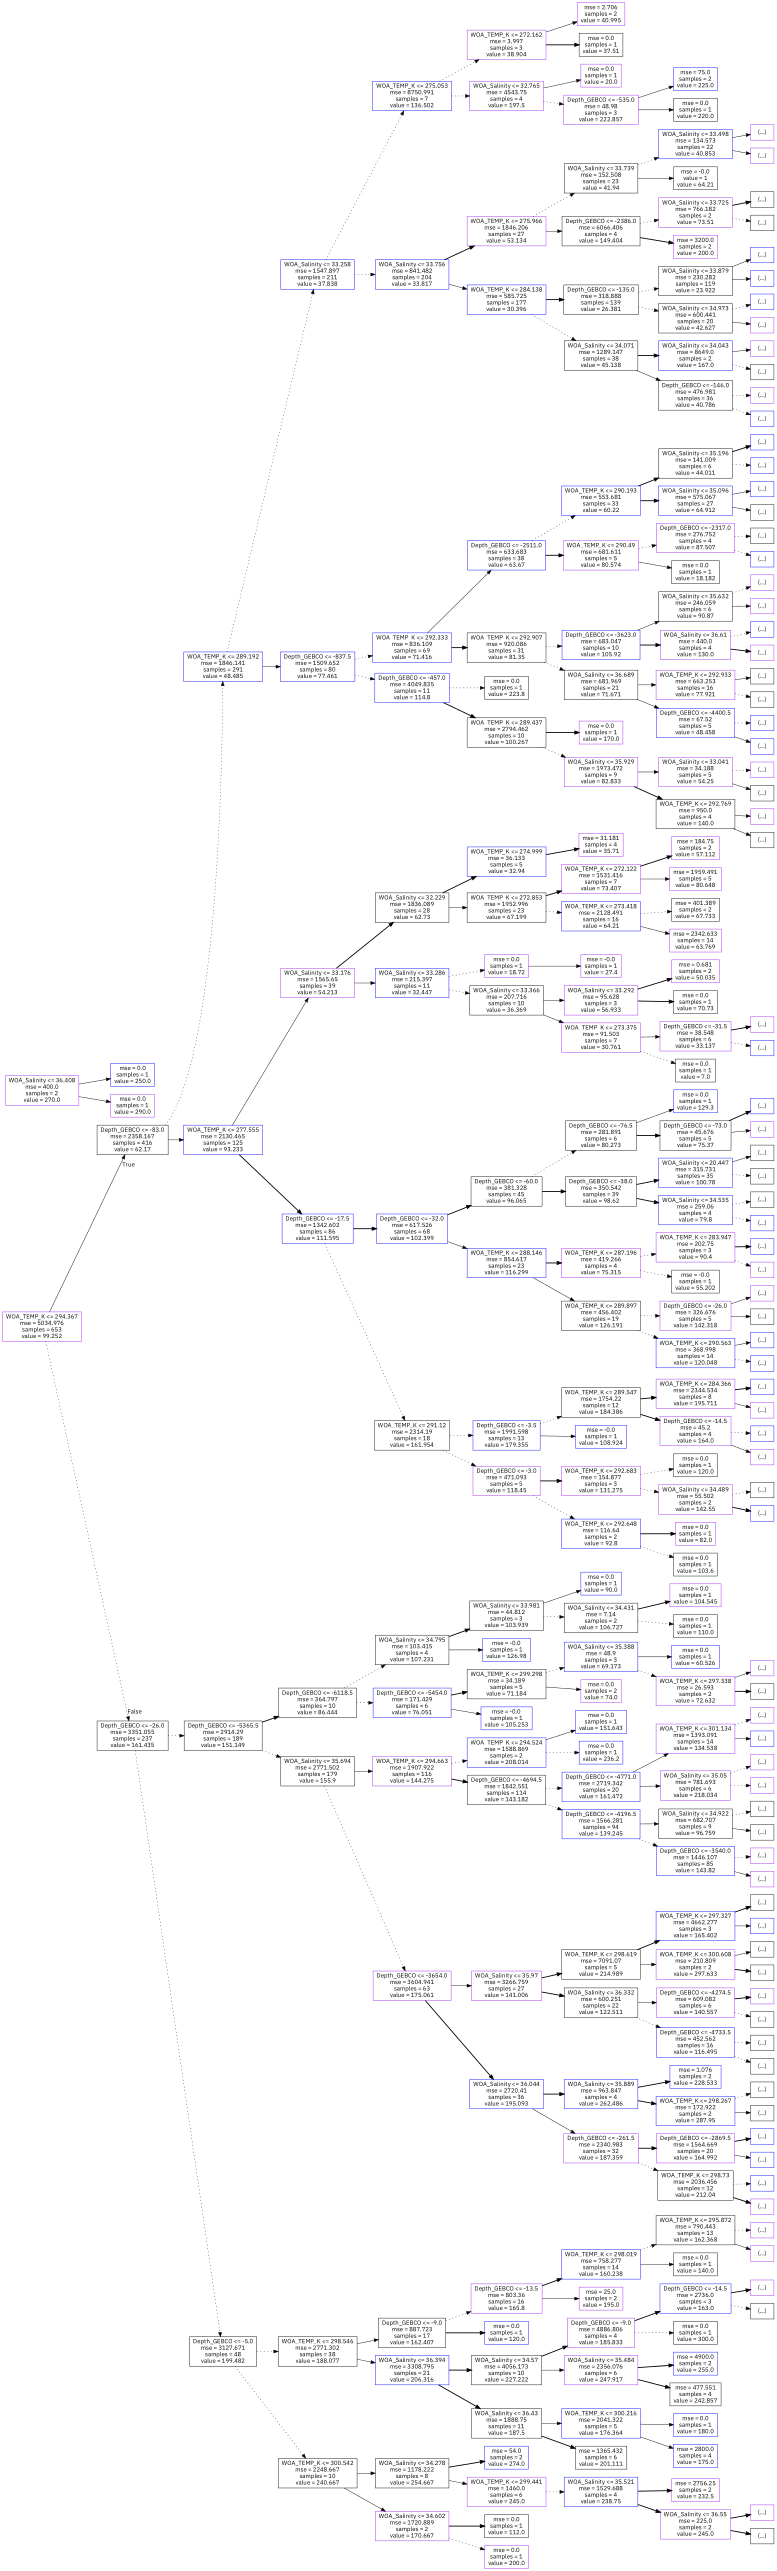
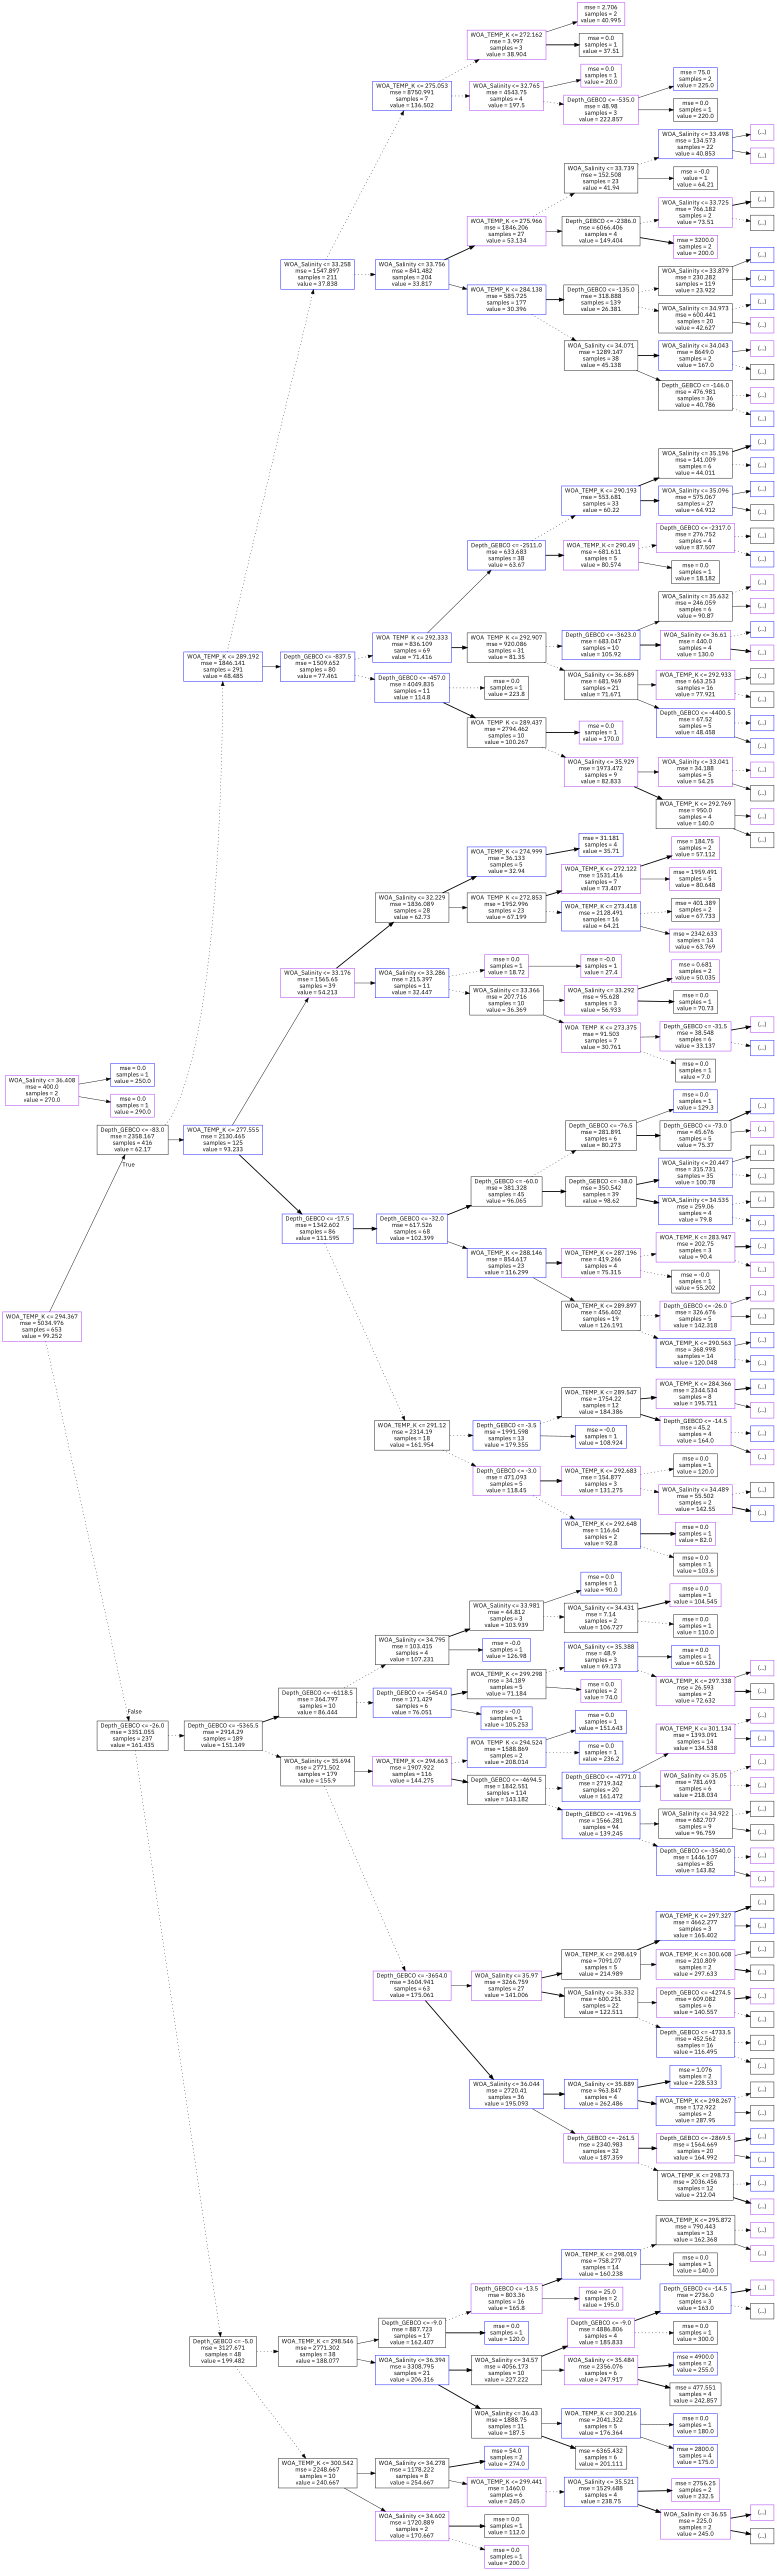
node "mse = 31.181 samples = 4 value = 35.71": color purple -> blue
node "mse = 1365.432 samples = 6 value = 201.111": label "mse = 1365.432 samples = 6 value = 201.111" -> "mse = 6365.432 samples = 6 value = 201.111"
